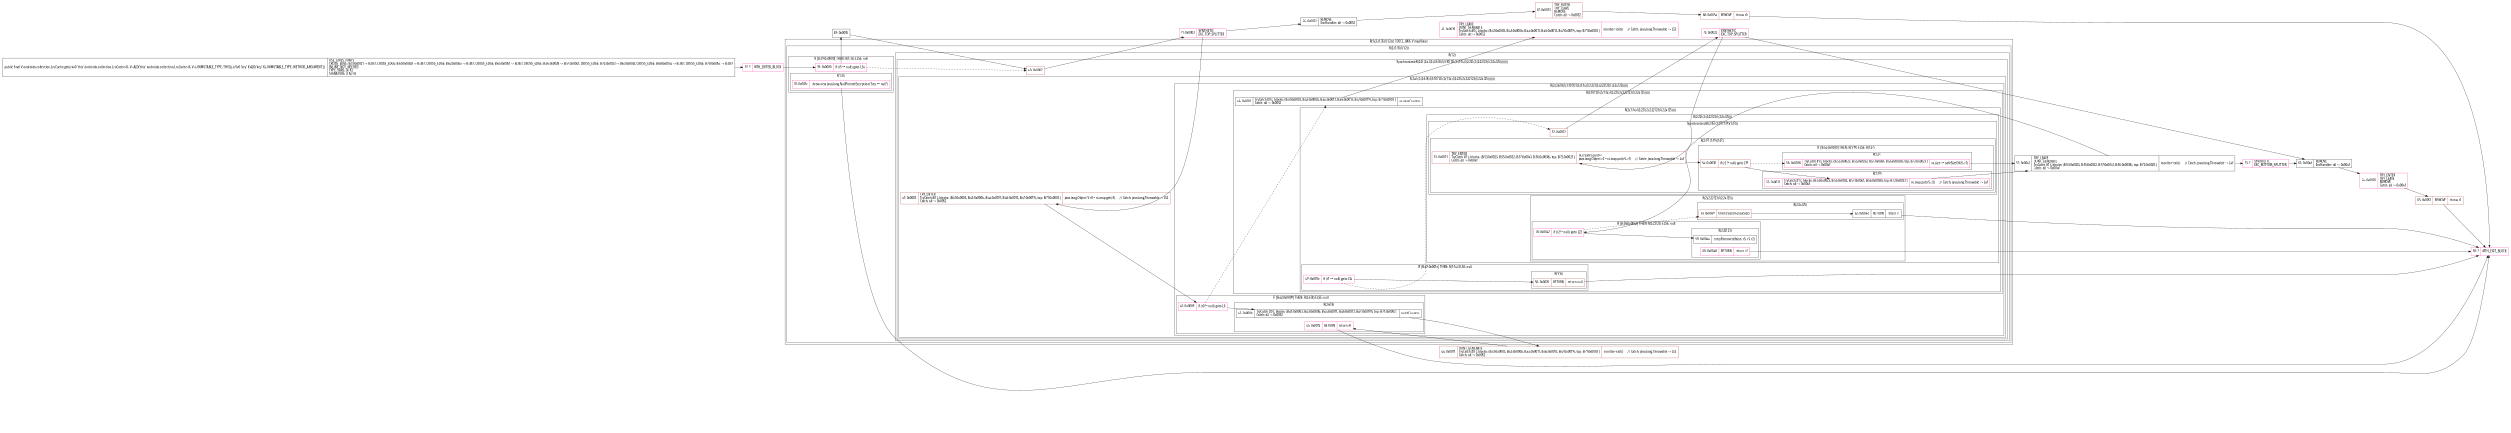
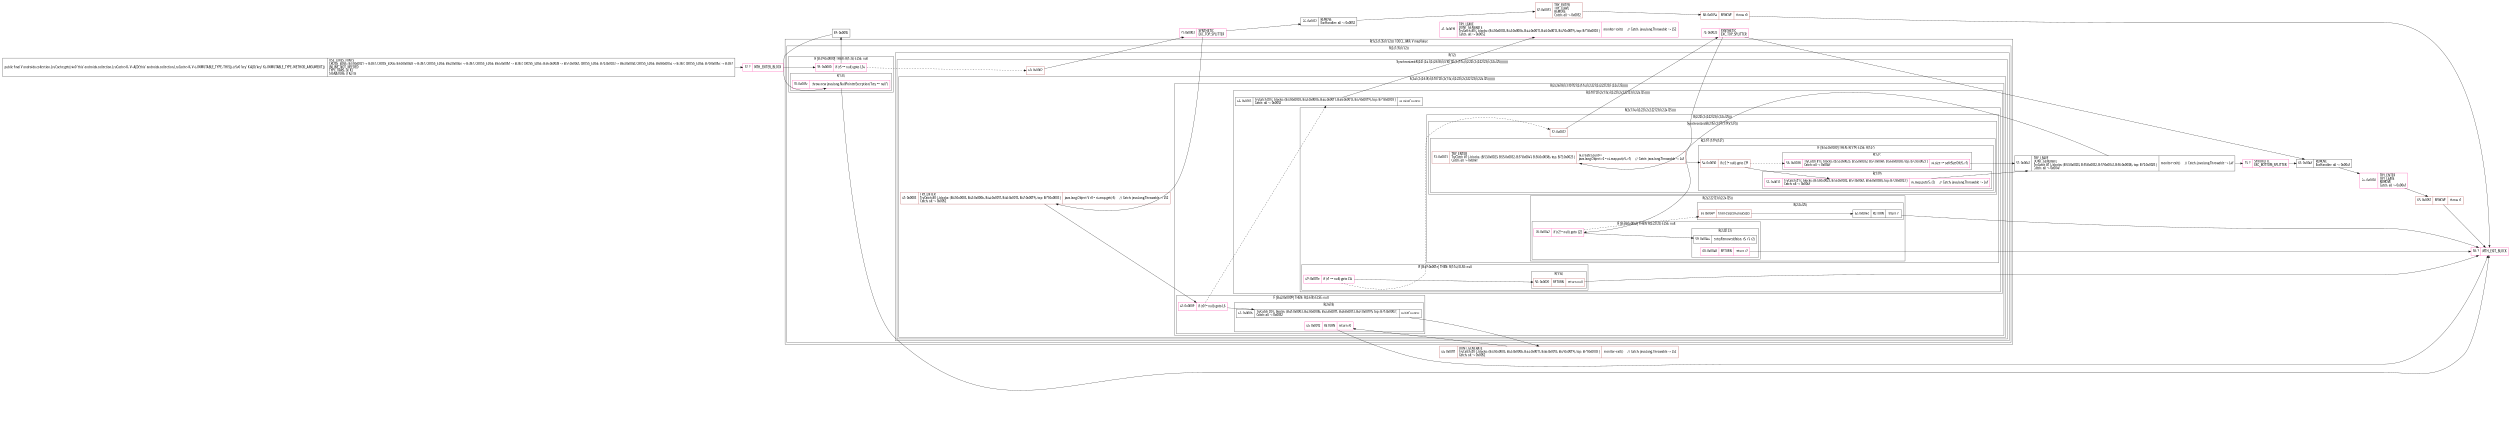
edge "69: 0x0055" -> "40: 0x0002": now "69: 0x0055" -> "70: 0x005c"
